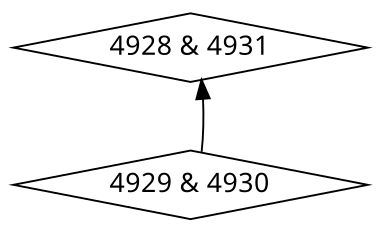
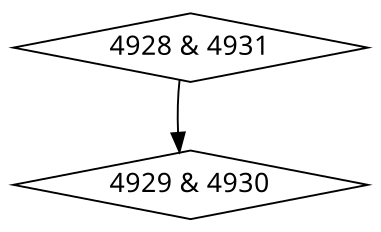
edge "4929 & 4930" -> "4928 & 4931": reversed
